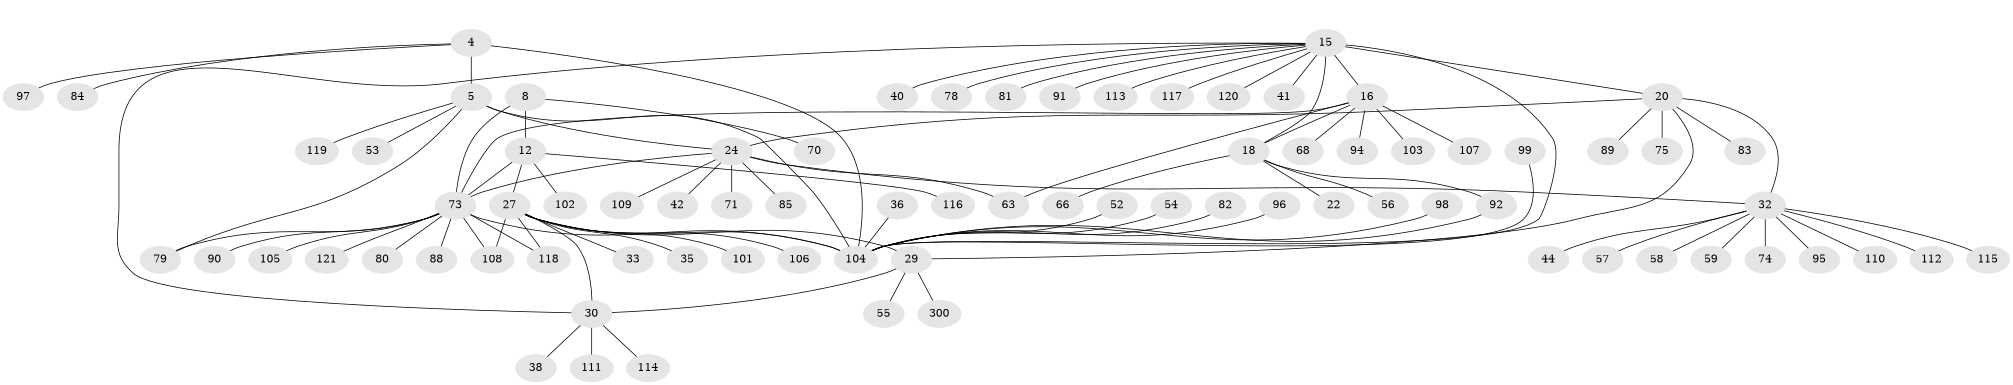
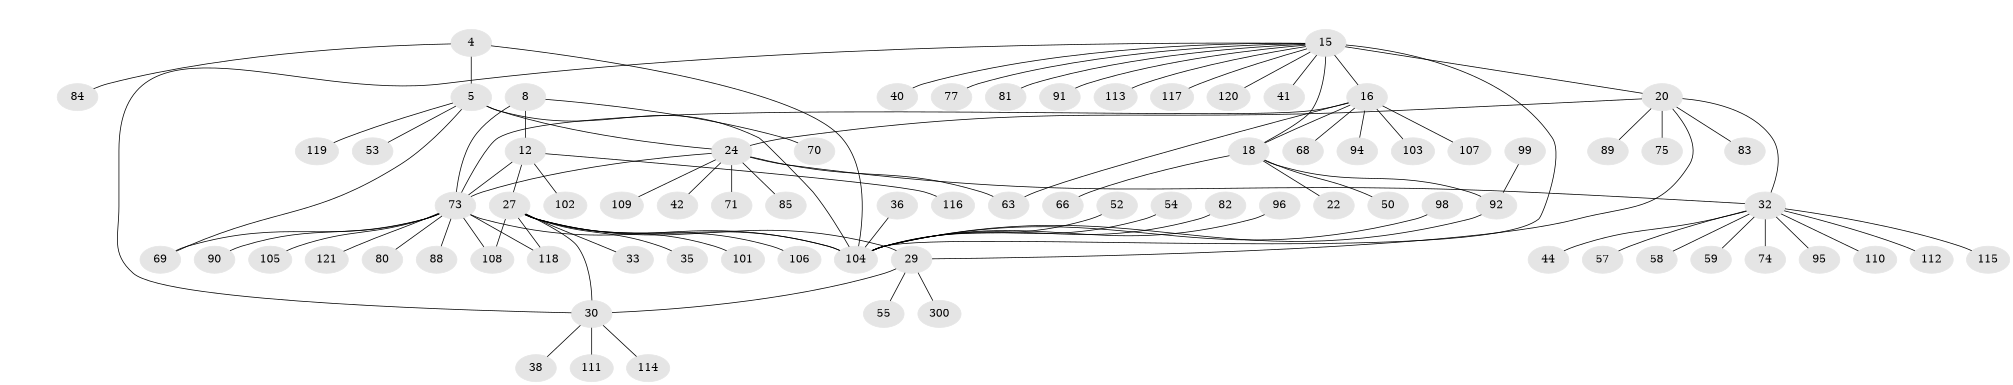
node "97": removed
node "78": label "78" -> "77"
node "56": label "56" -> "50"
edge "99" -- "104": now "99" -- "92"
node "79": label "79" -> "69"
